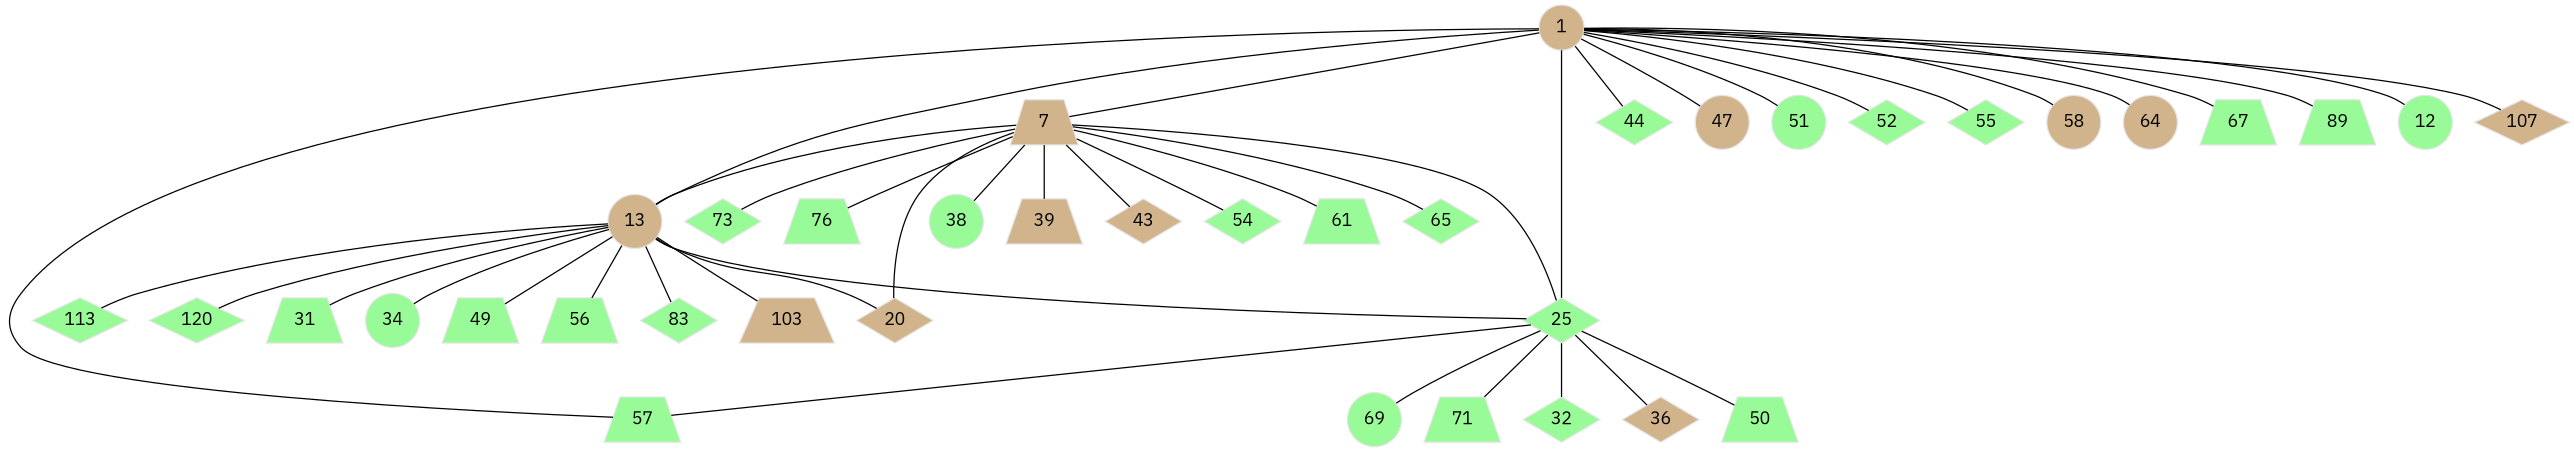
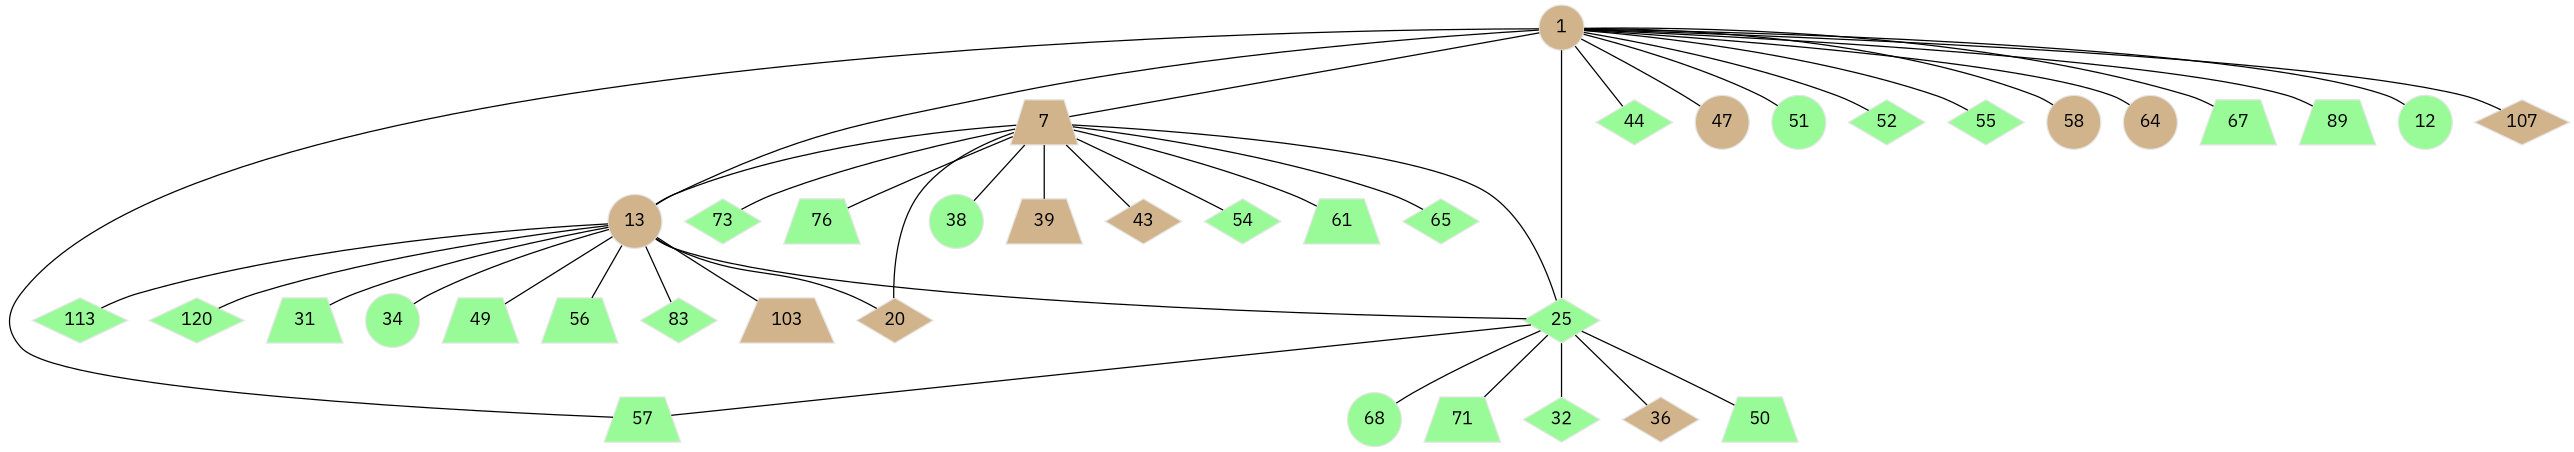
node "69": label "69" -> "68"
